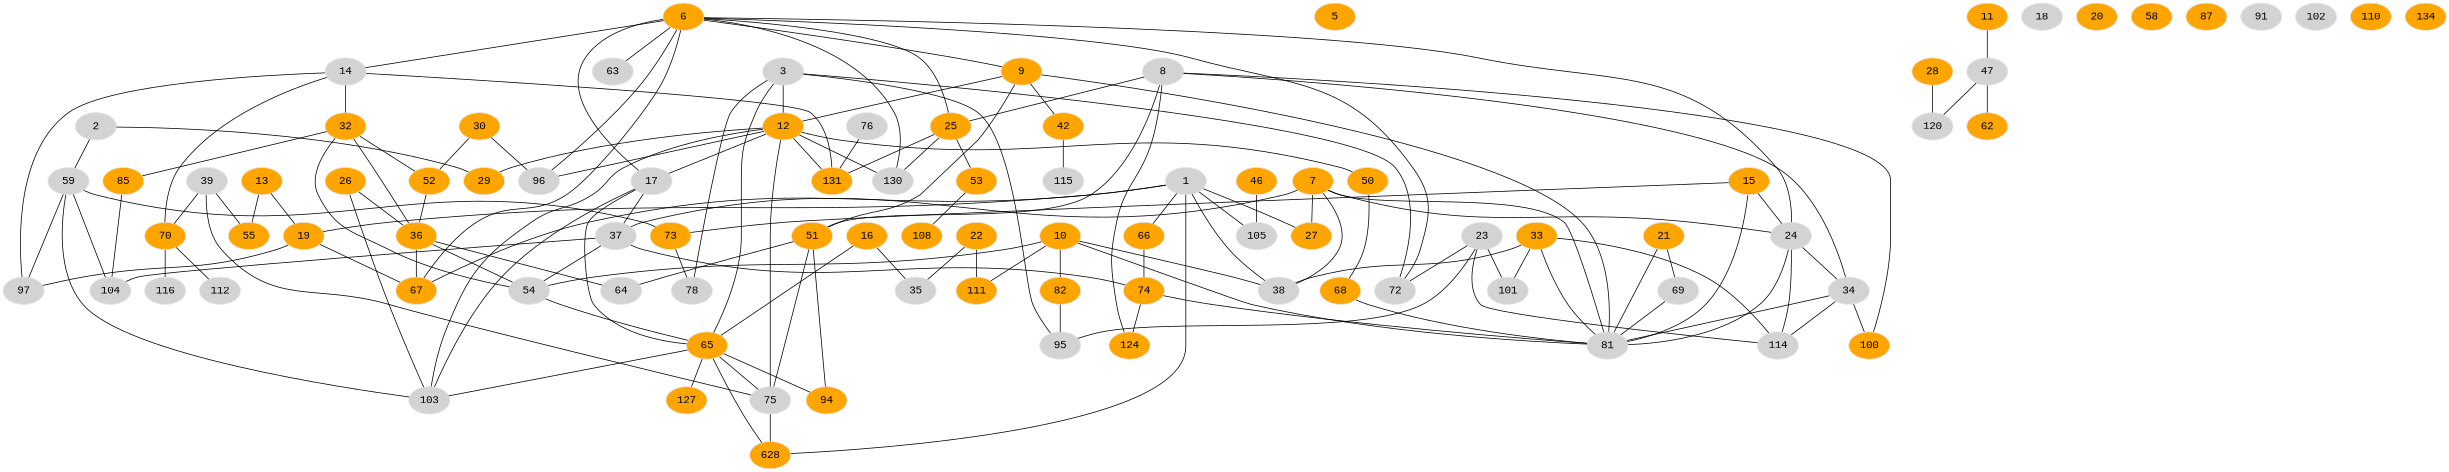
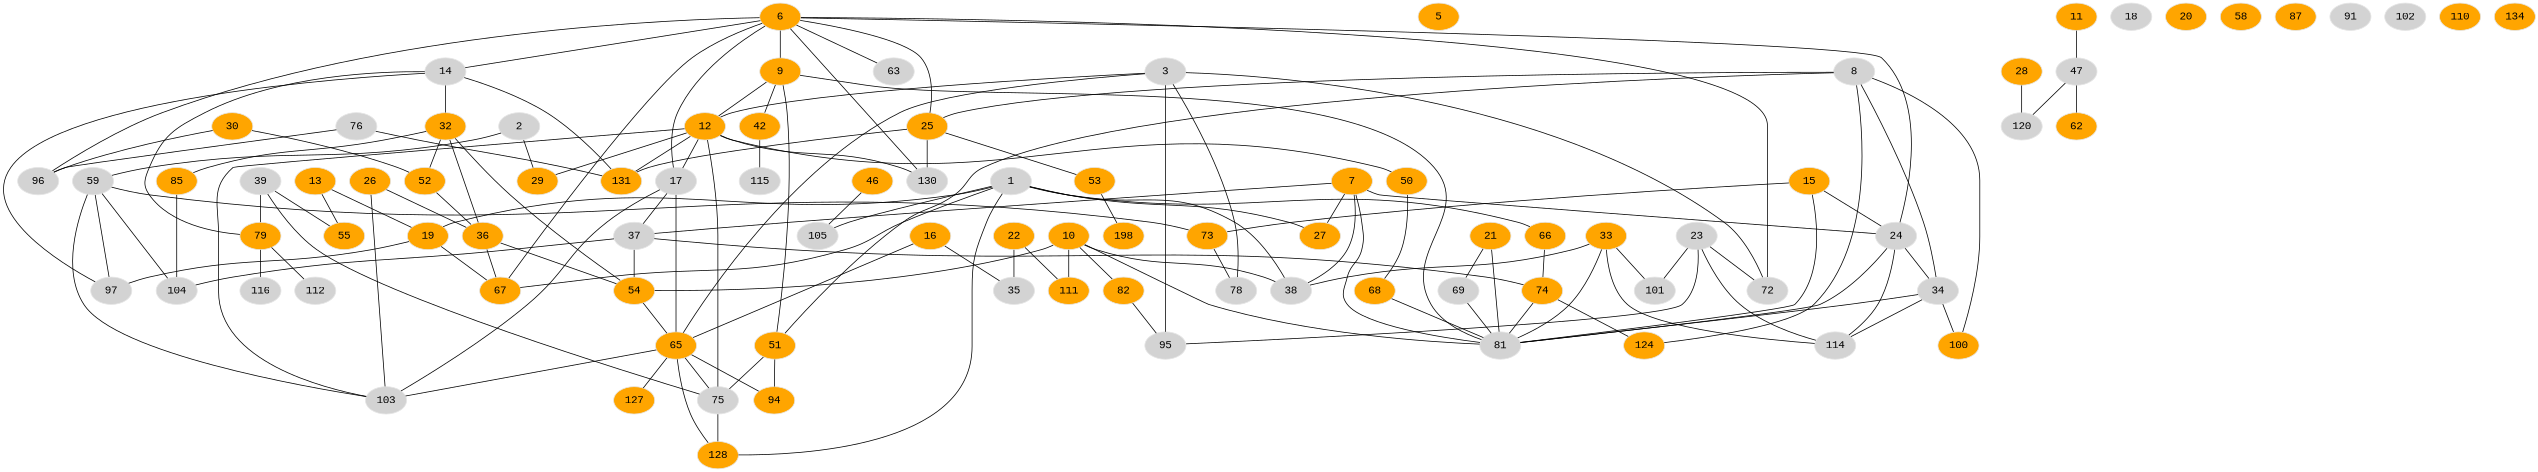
edge "12" -- "96": now "76" -- "96"
node "70": label "70" -> "79"
node "108": label "108" -> "198"
node "54": fillcolor lightgrey -> orange
node "64": removed
node "628": label "628" -> "128"
